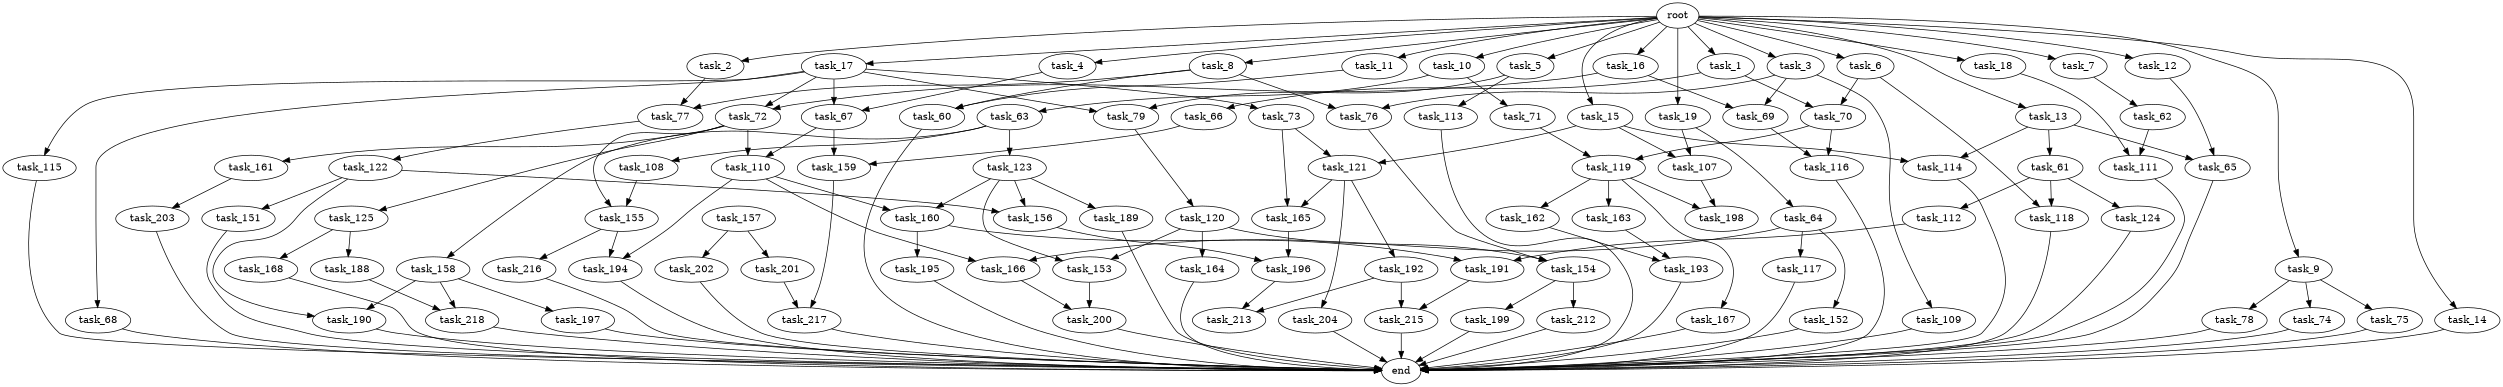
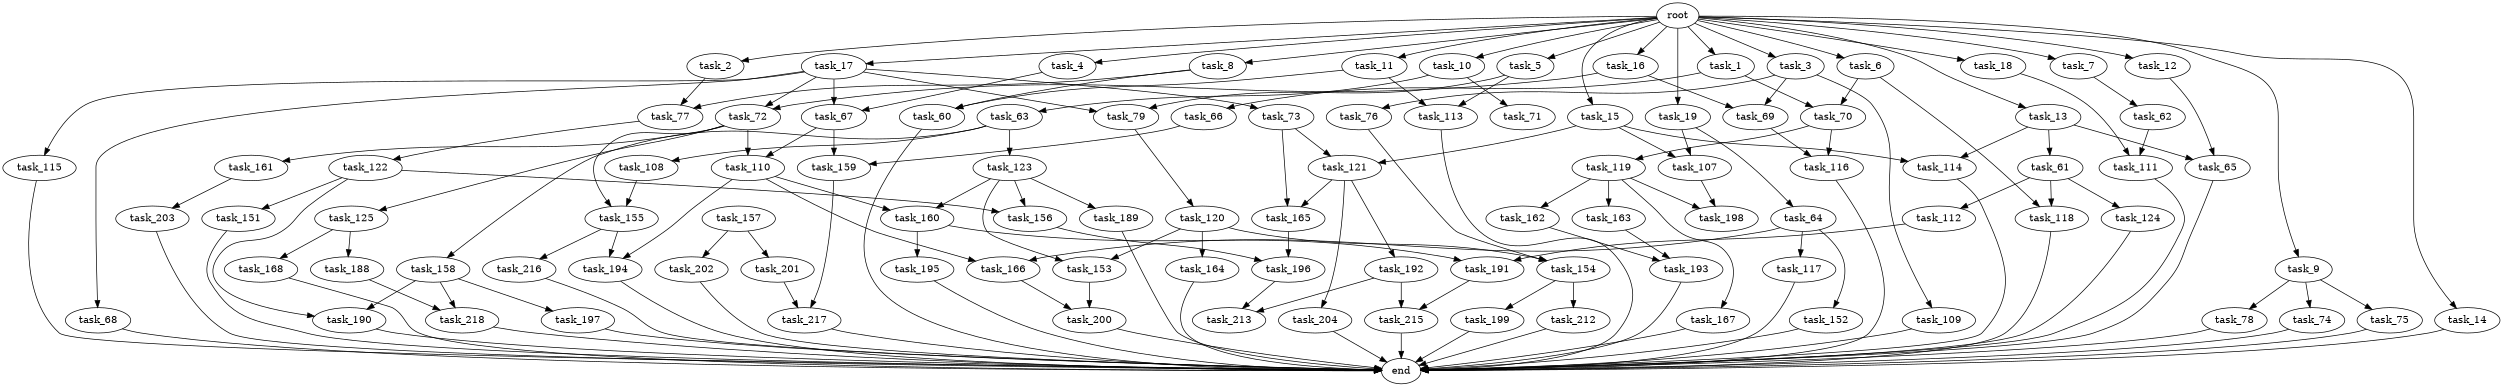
edge "task_8" -> "task_76": removed
edge "task_11" -> "task_113": added
edge "task_71" -> "task_119": removed
